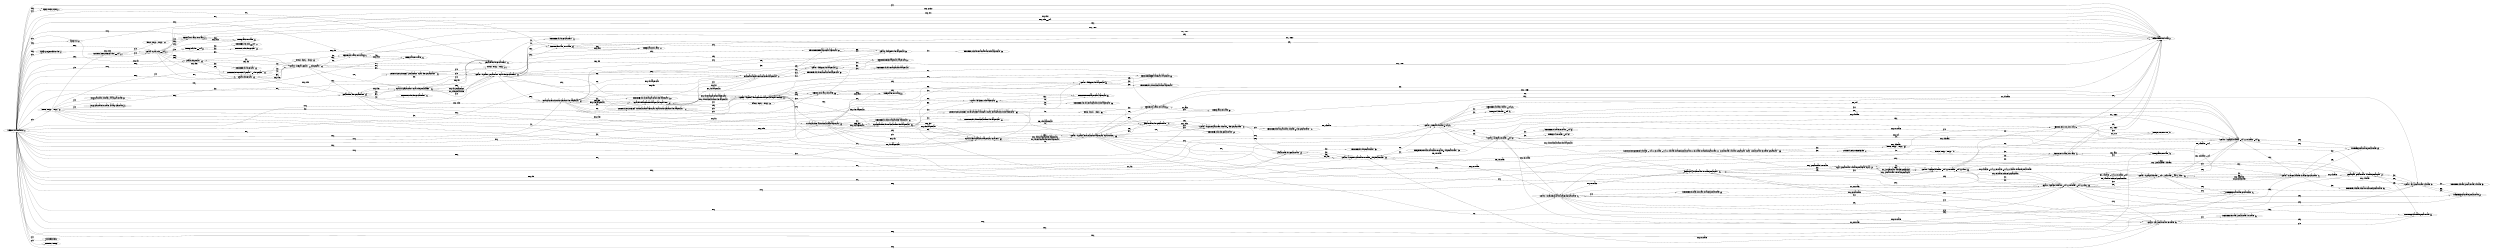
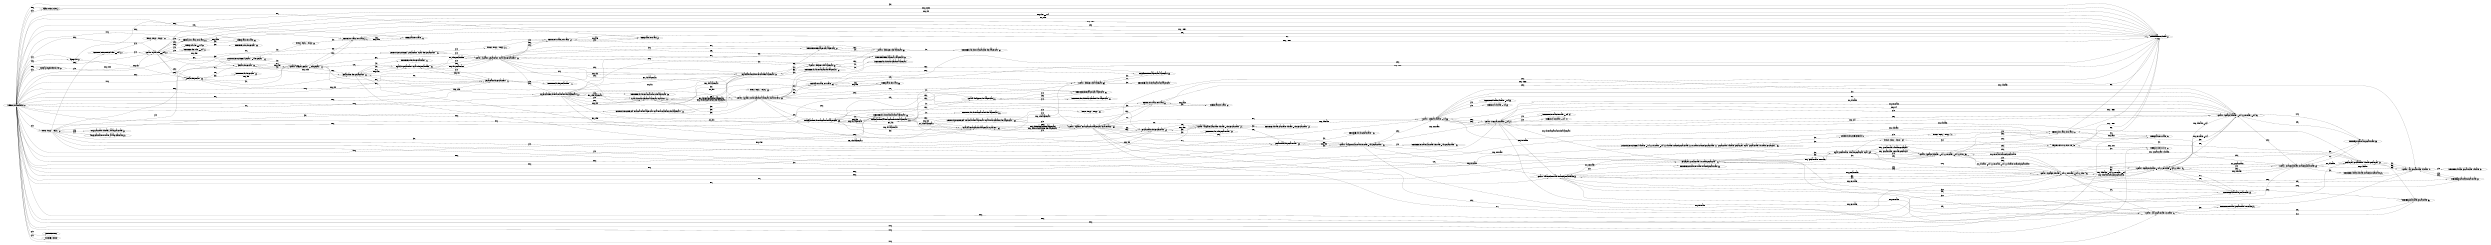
edge "(LITERAL,null,other == null)" -> "(IDENTIFIER,other,other == null)": now "(<operator>.equals,other == null)" -> "(IDENTIFIER,other,other == null)"
edge "(getClassLoader,this.getClassLoader())" -> "(extractClassname,this.extractClassname(other.adaptToClass))": reversed
edge "(METHOD,similarDefinition)" -> "(getClassLoader,this.getClassLoader())": label "DDG: this" -> "DDG: "
